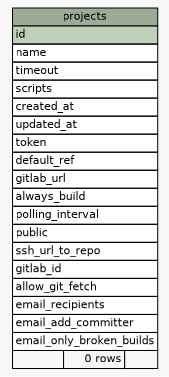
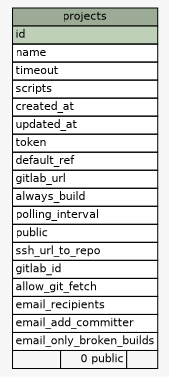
node "projects": text "0 rows" -> "0 public"
